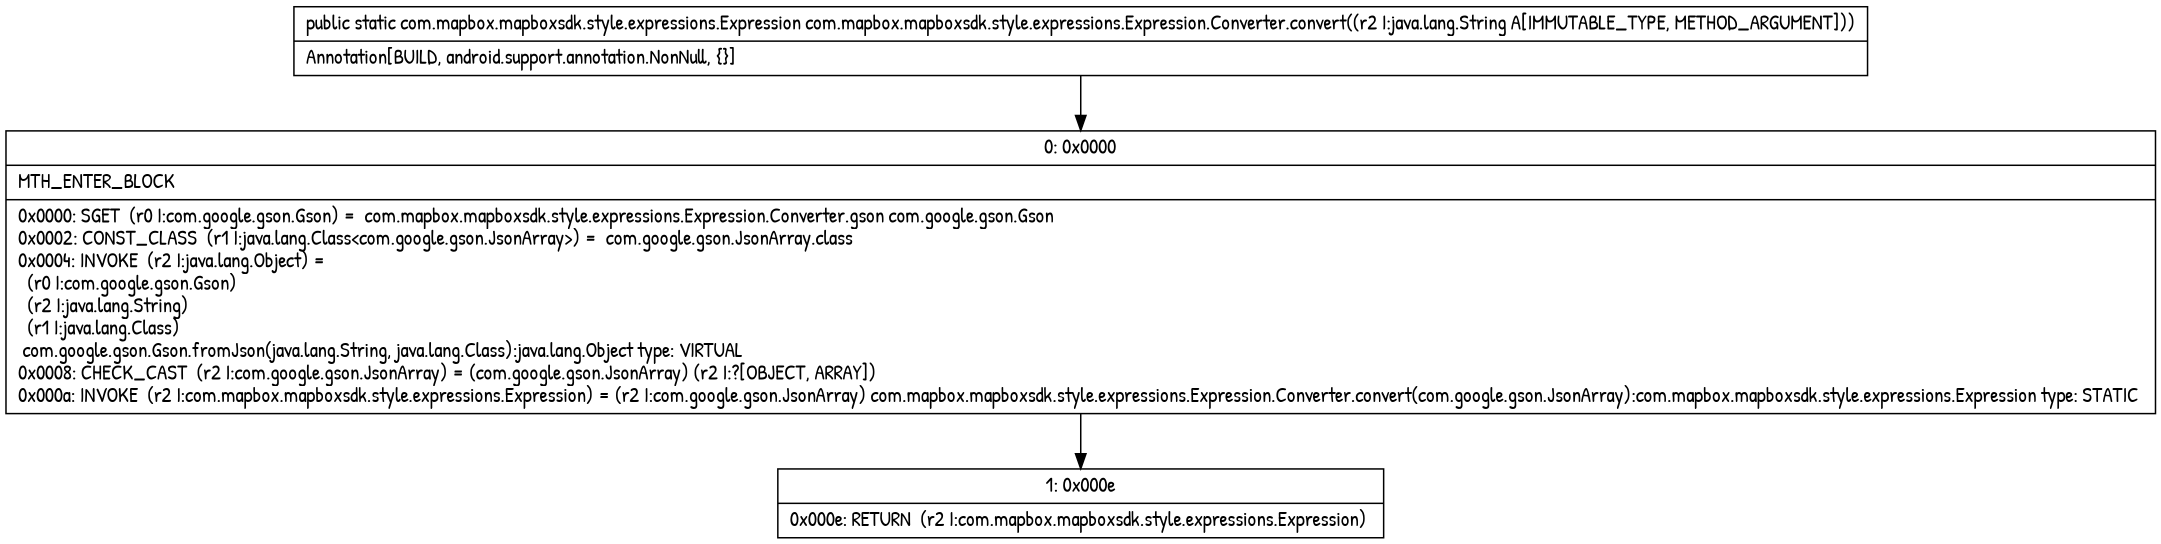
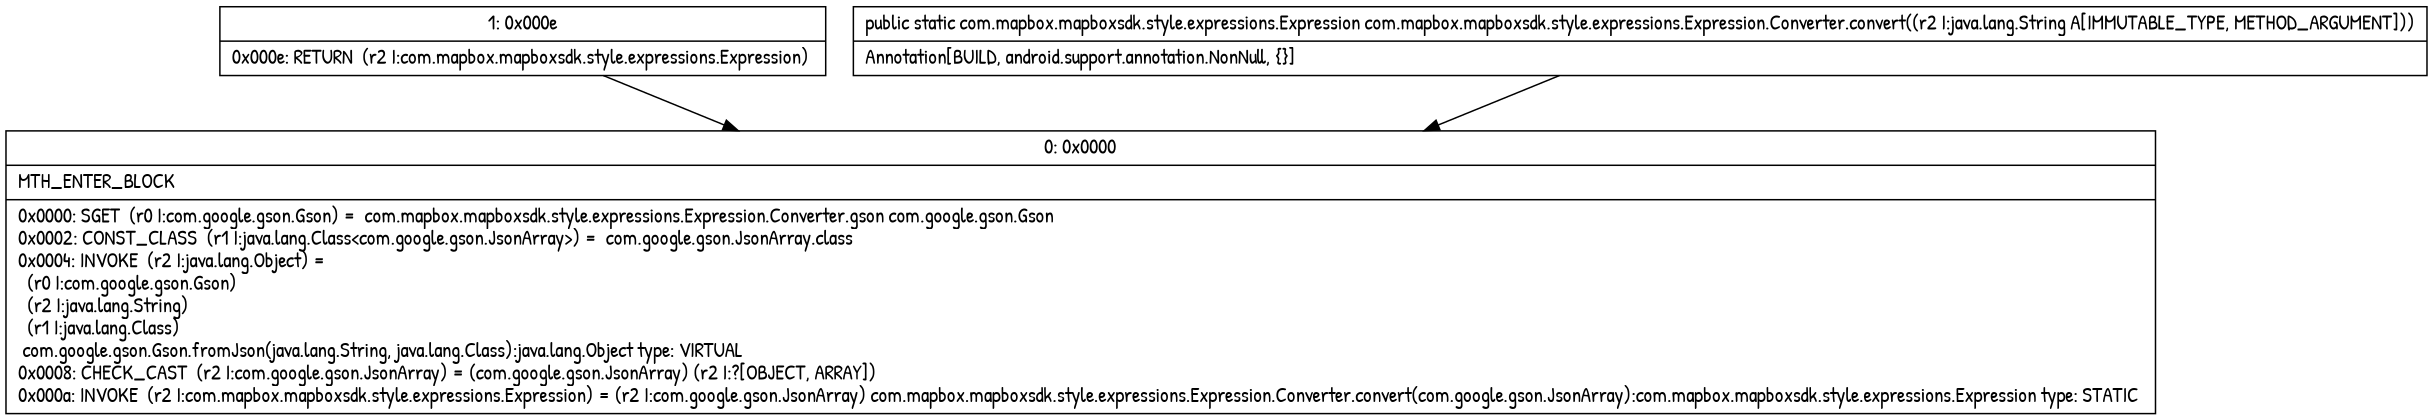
edge "0: 0x0000" -> "1: 0x000e": reversed
